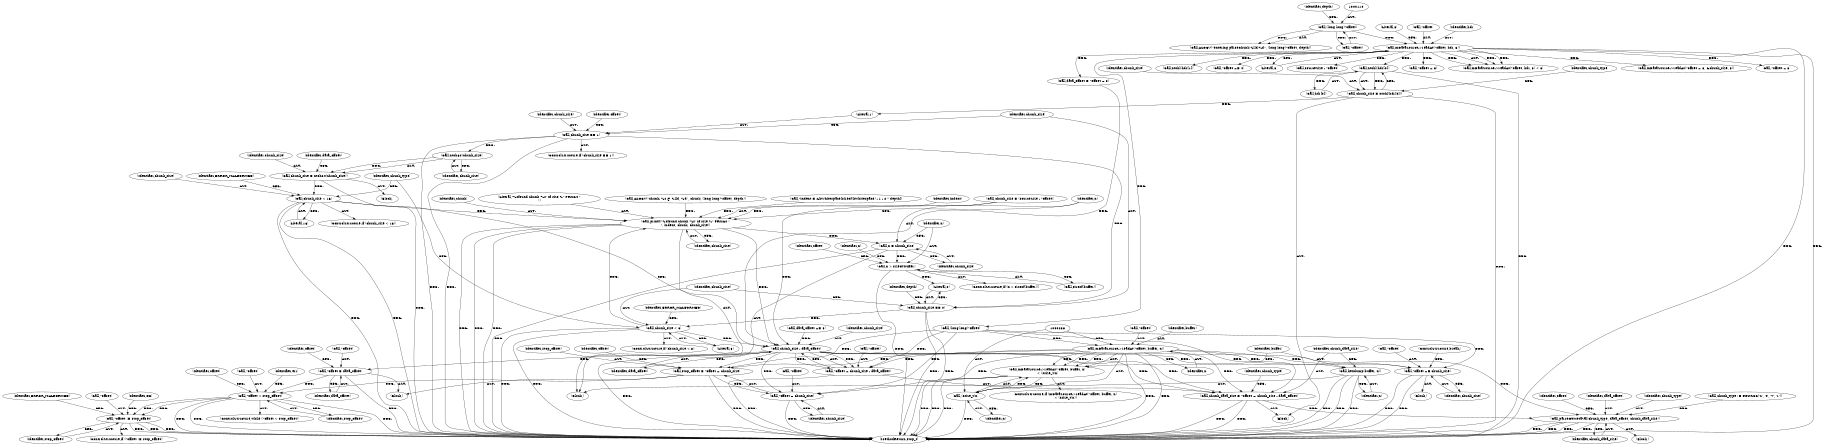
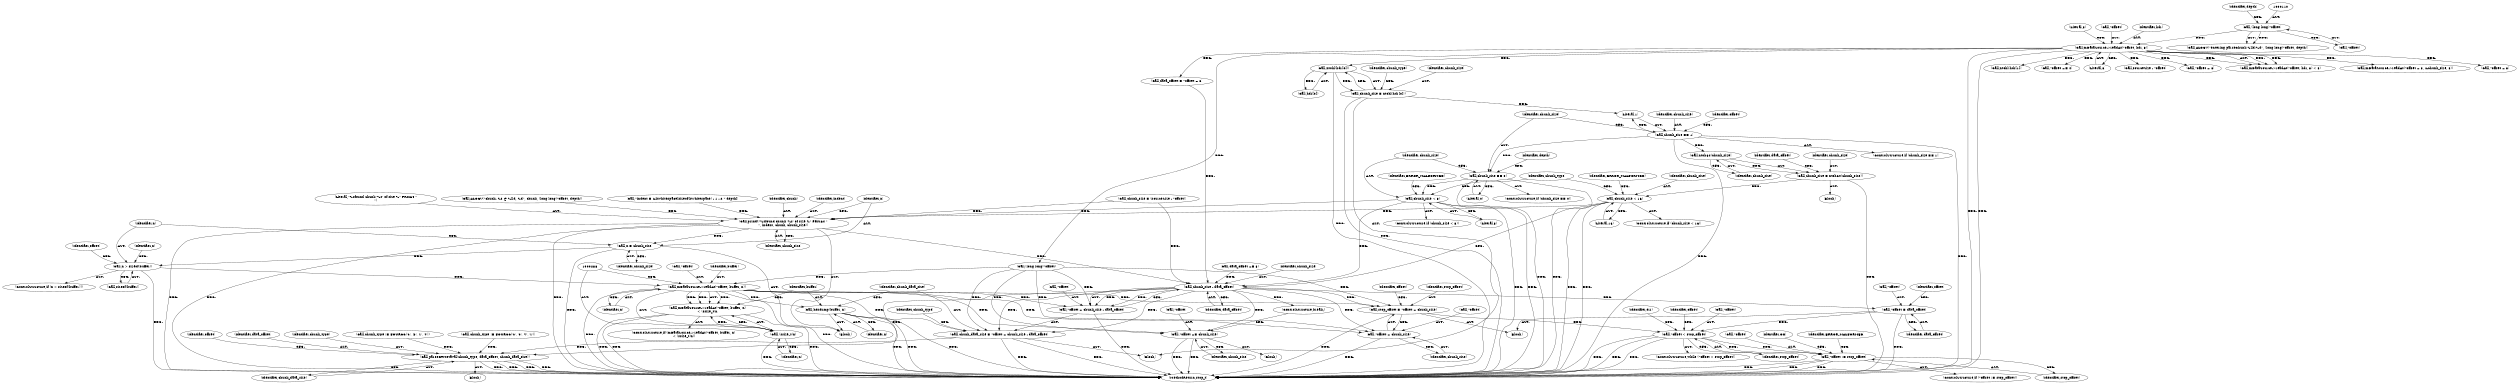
edge "(Call,chunk_size == 1)" -> "(Literal,1)": added, label "CFG:"
node "(ControlStructure,if (chunk_size == 0))": added
edge "(Call,n > sizeof(buffer))" -> "(Literal,0)": now "(Call,n > sizeof(buffer))" -> "(Call,mDataSource->readAt(*offset, buffer, n))"
node "(Call,chunk_type != FOURCC('c', 'p', 'r', 't'))": added
edge "(Call,chunk_size - data_offset)" -> "(MethodReturn,stop_t)": now "(Call,chunk_size - data_offset)" -> "(ControlStructure,break;)"
